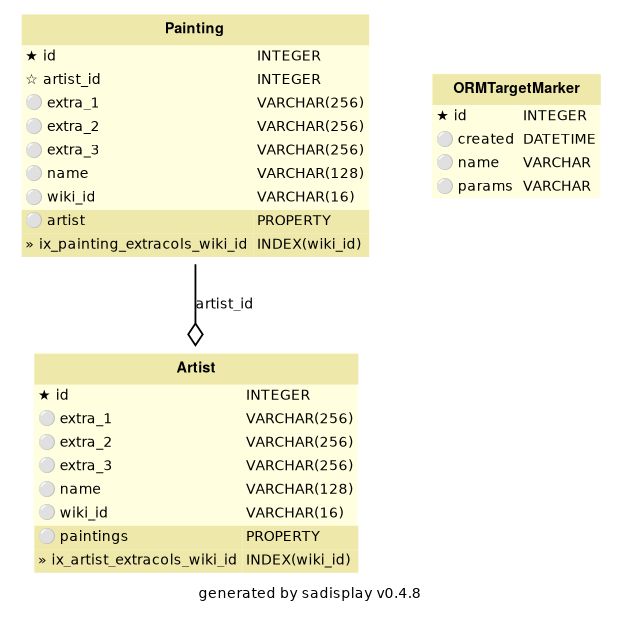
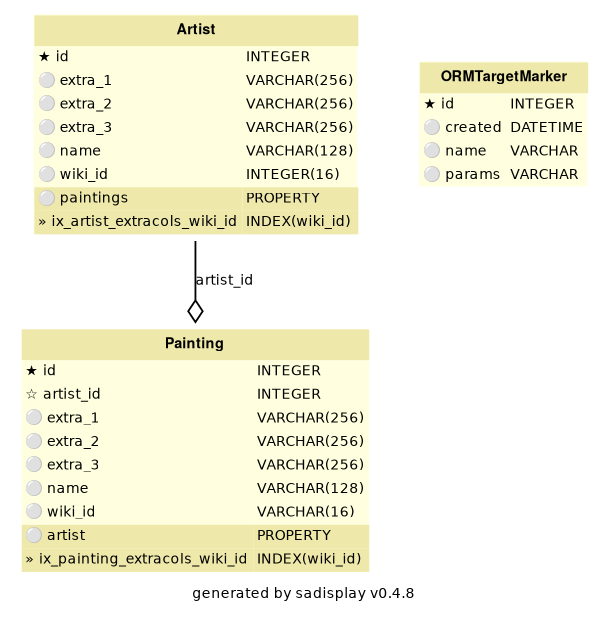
edge "Painting" -> "Artist": reversed
node "Artist": text "VARCHAR(16)" -> "INTEGER(16)"
